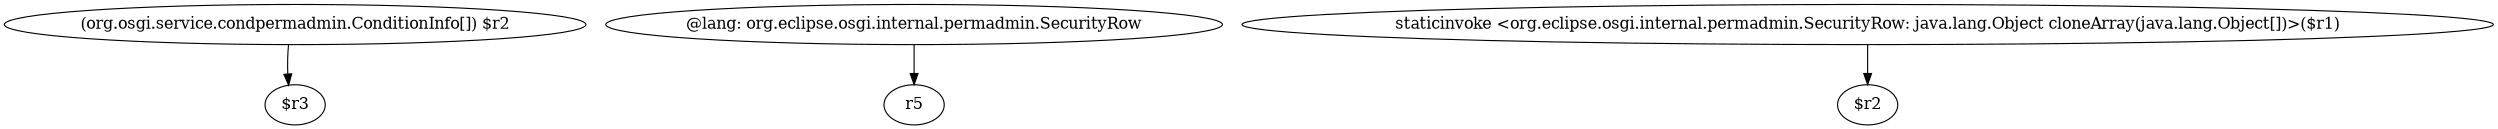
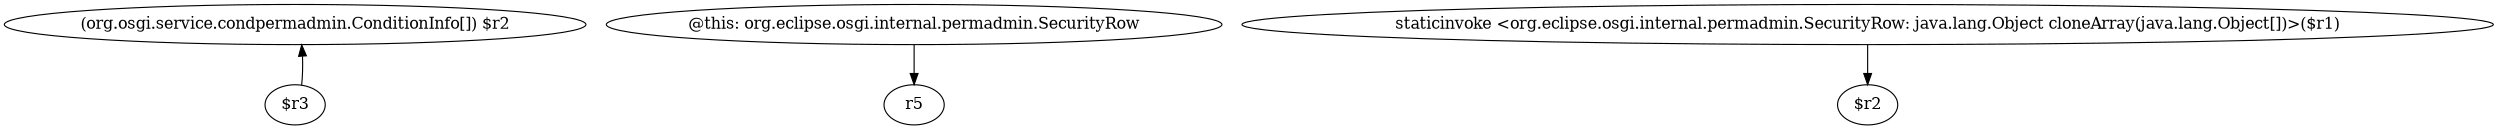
node "@lang: org.eclipse.osgi.internal.permadmin.SecurityRow": label "@lang: org.eclipse.osgi.internal.permadmin.SecurityRow" -> "@this: org.eclipse.osgi.internal.permadmin.SecurityRow"
edge "(org.osgi.service.condpermadmin.ConditionInfo[]) $r2" -> "$r3": reversed
